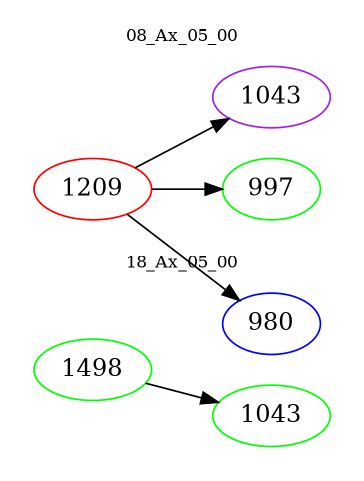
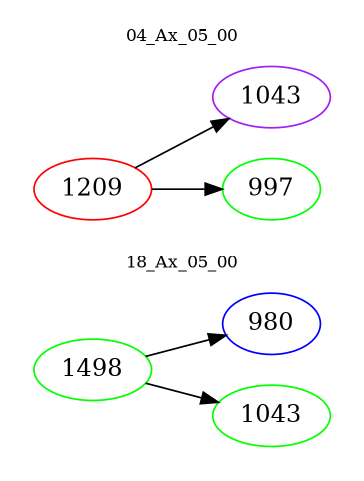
cluster "08_Ax_05_00": label "08_Ax_05_00" -> "04_Ax_05_00"
edge "1209" -> "980": now "1498" -> "980"
